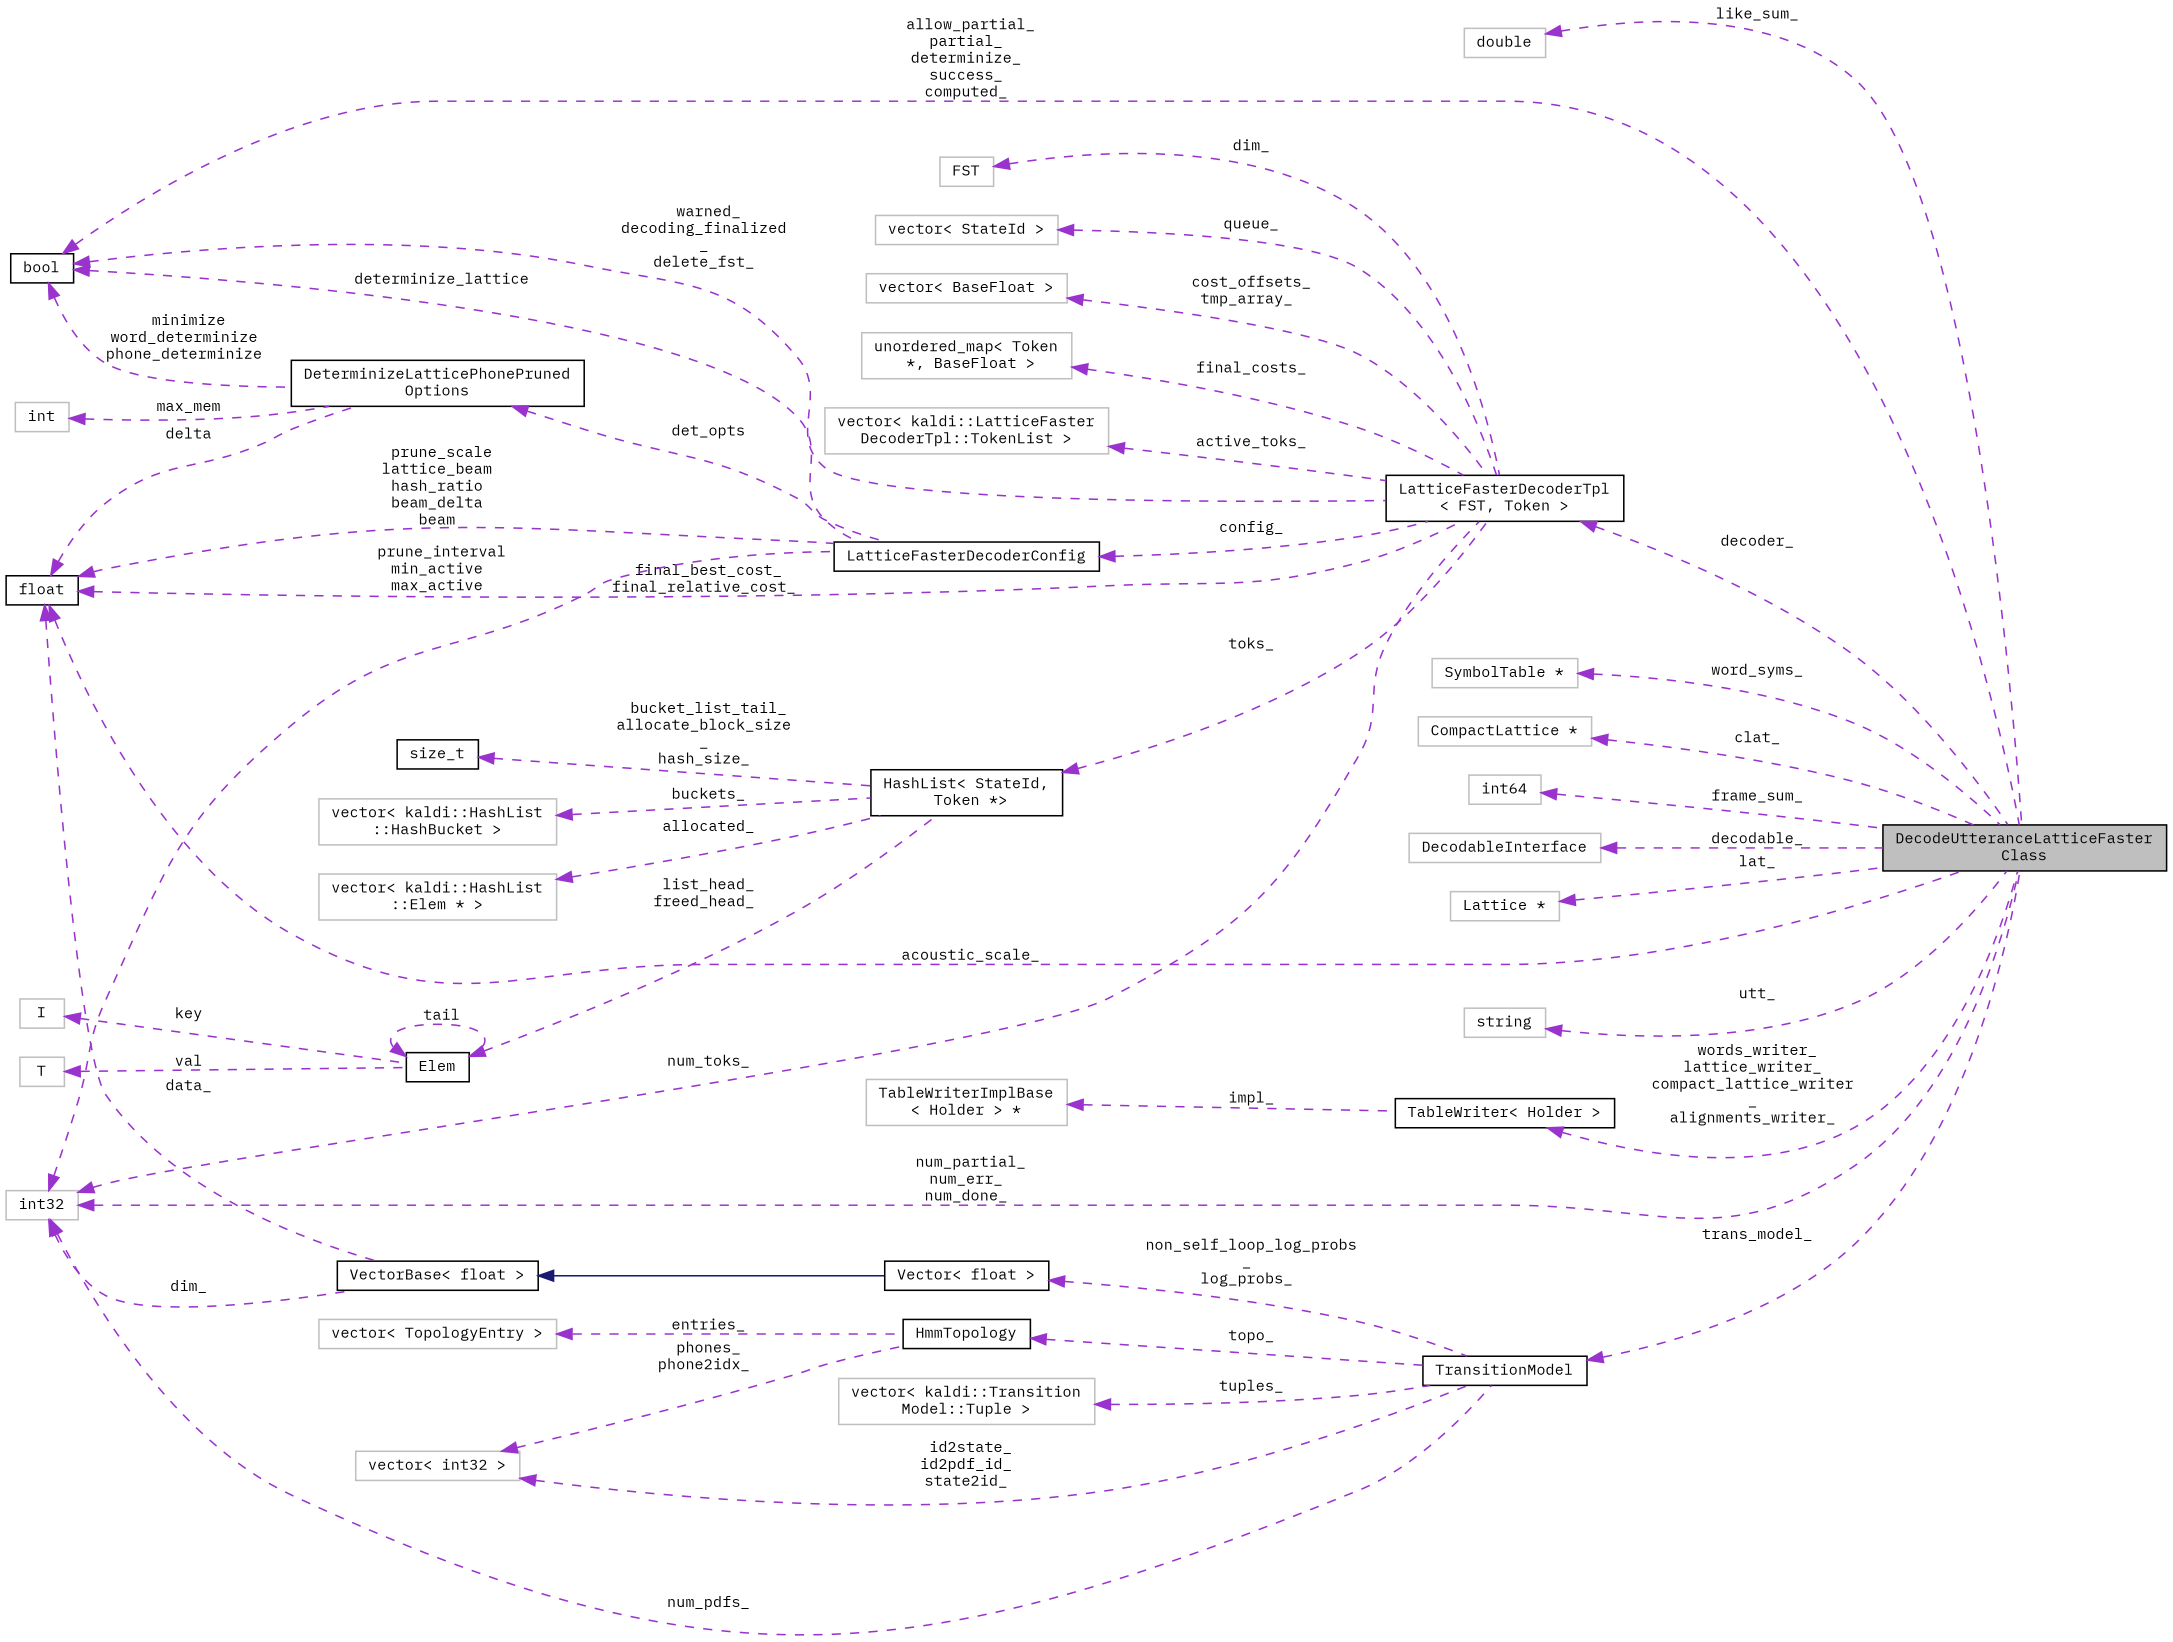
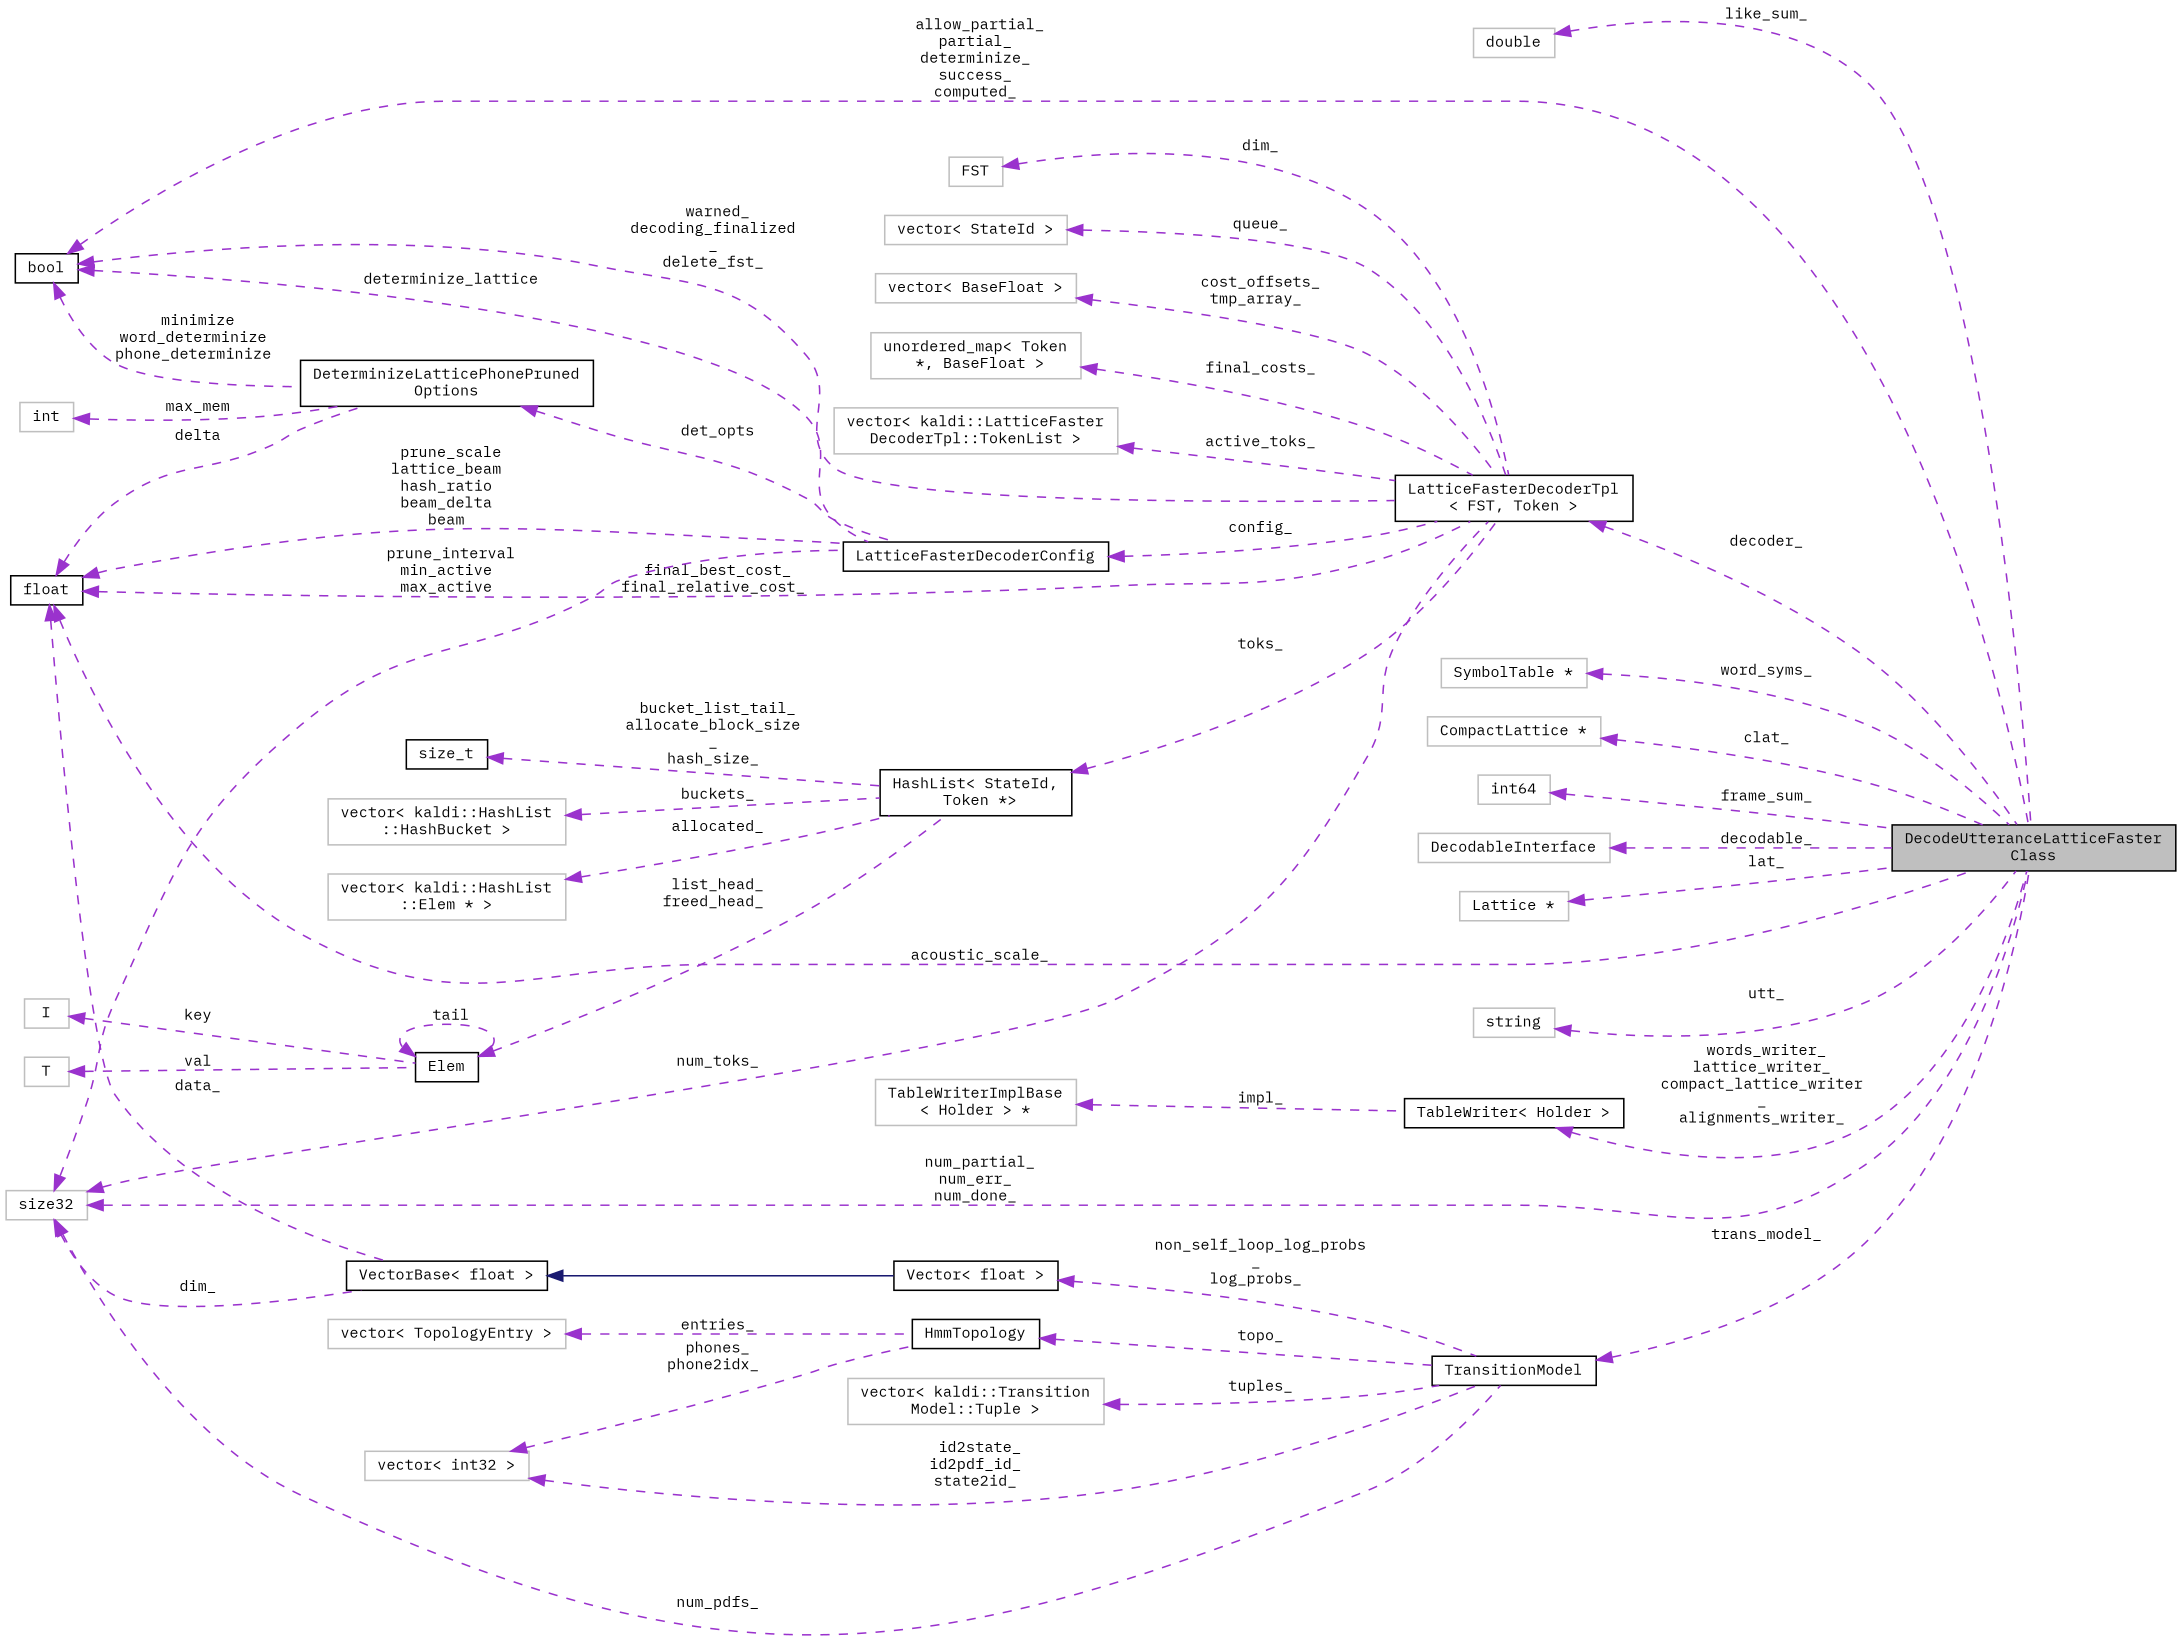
node "int32": label "int32" -> "size32"
